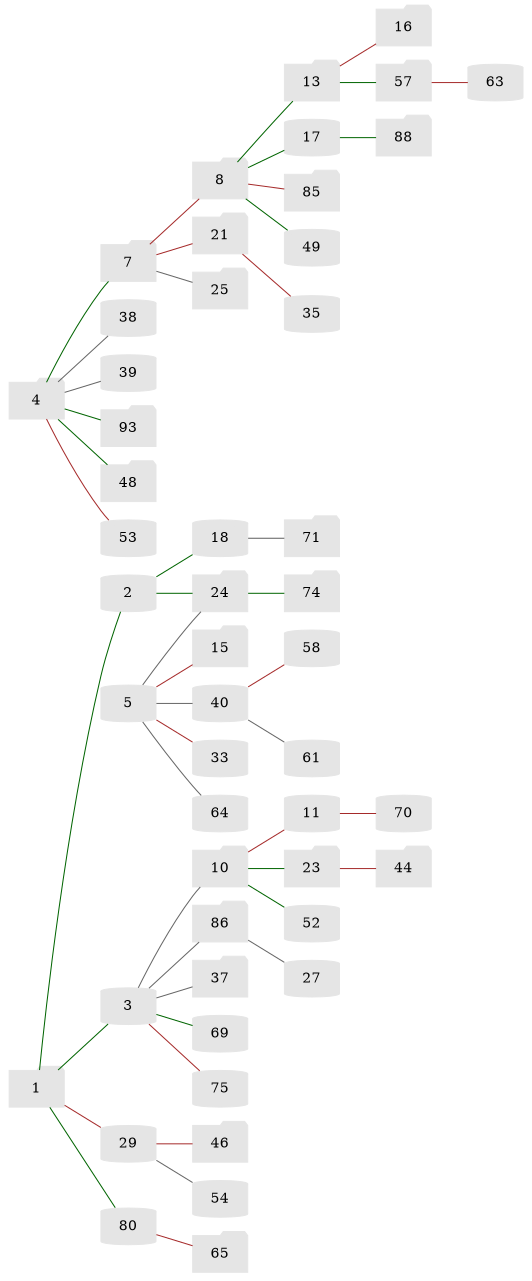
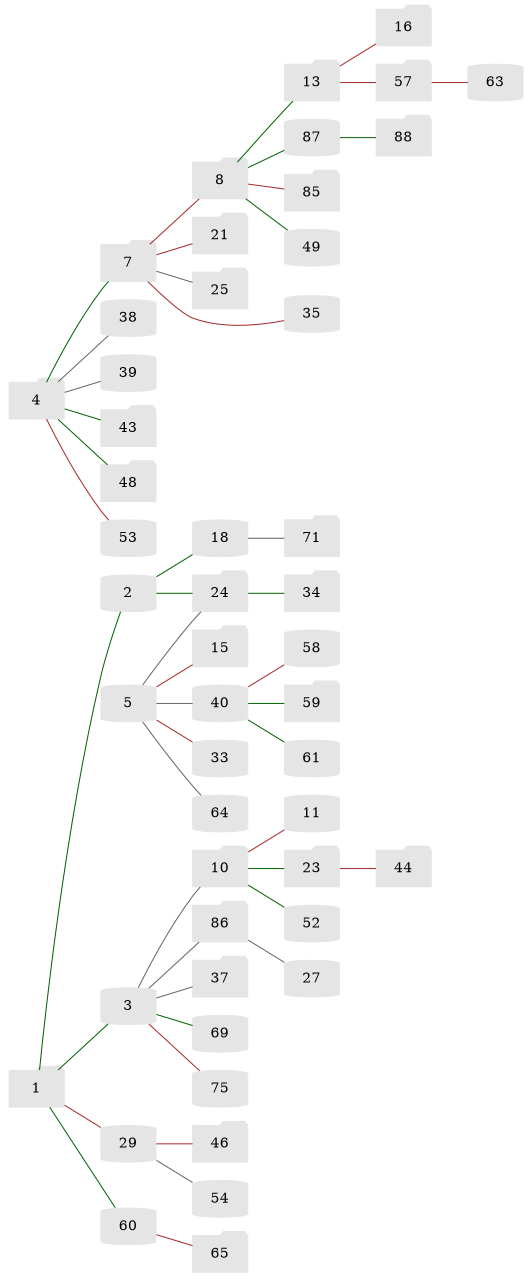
edge "13" -- "57": color darkgreen -> brown
node "17": label "17" -> "87"
edge "21" -- "35": now "7" -- "35"
node "93": label "93" -> "43"
node "74": label "74" -> "34"
node "59": added
edge "40" -- "61": color gray40 -> darkgreen
node "70": removed
node "80": label "80" -> "60"
